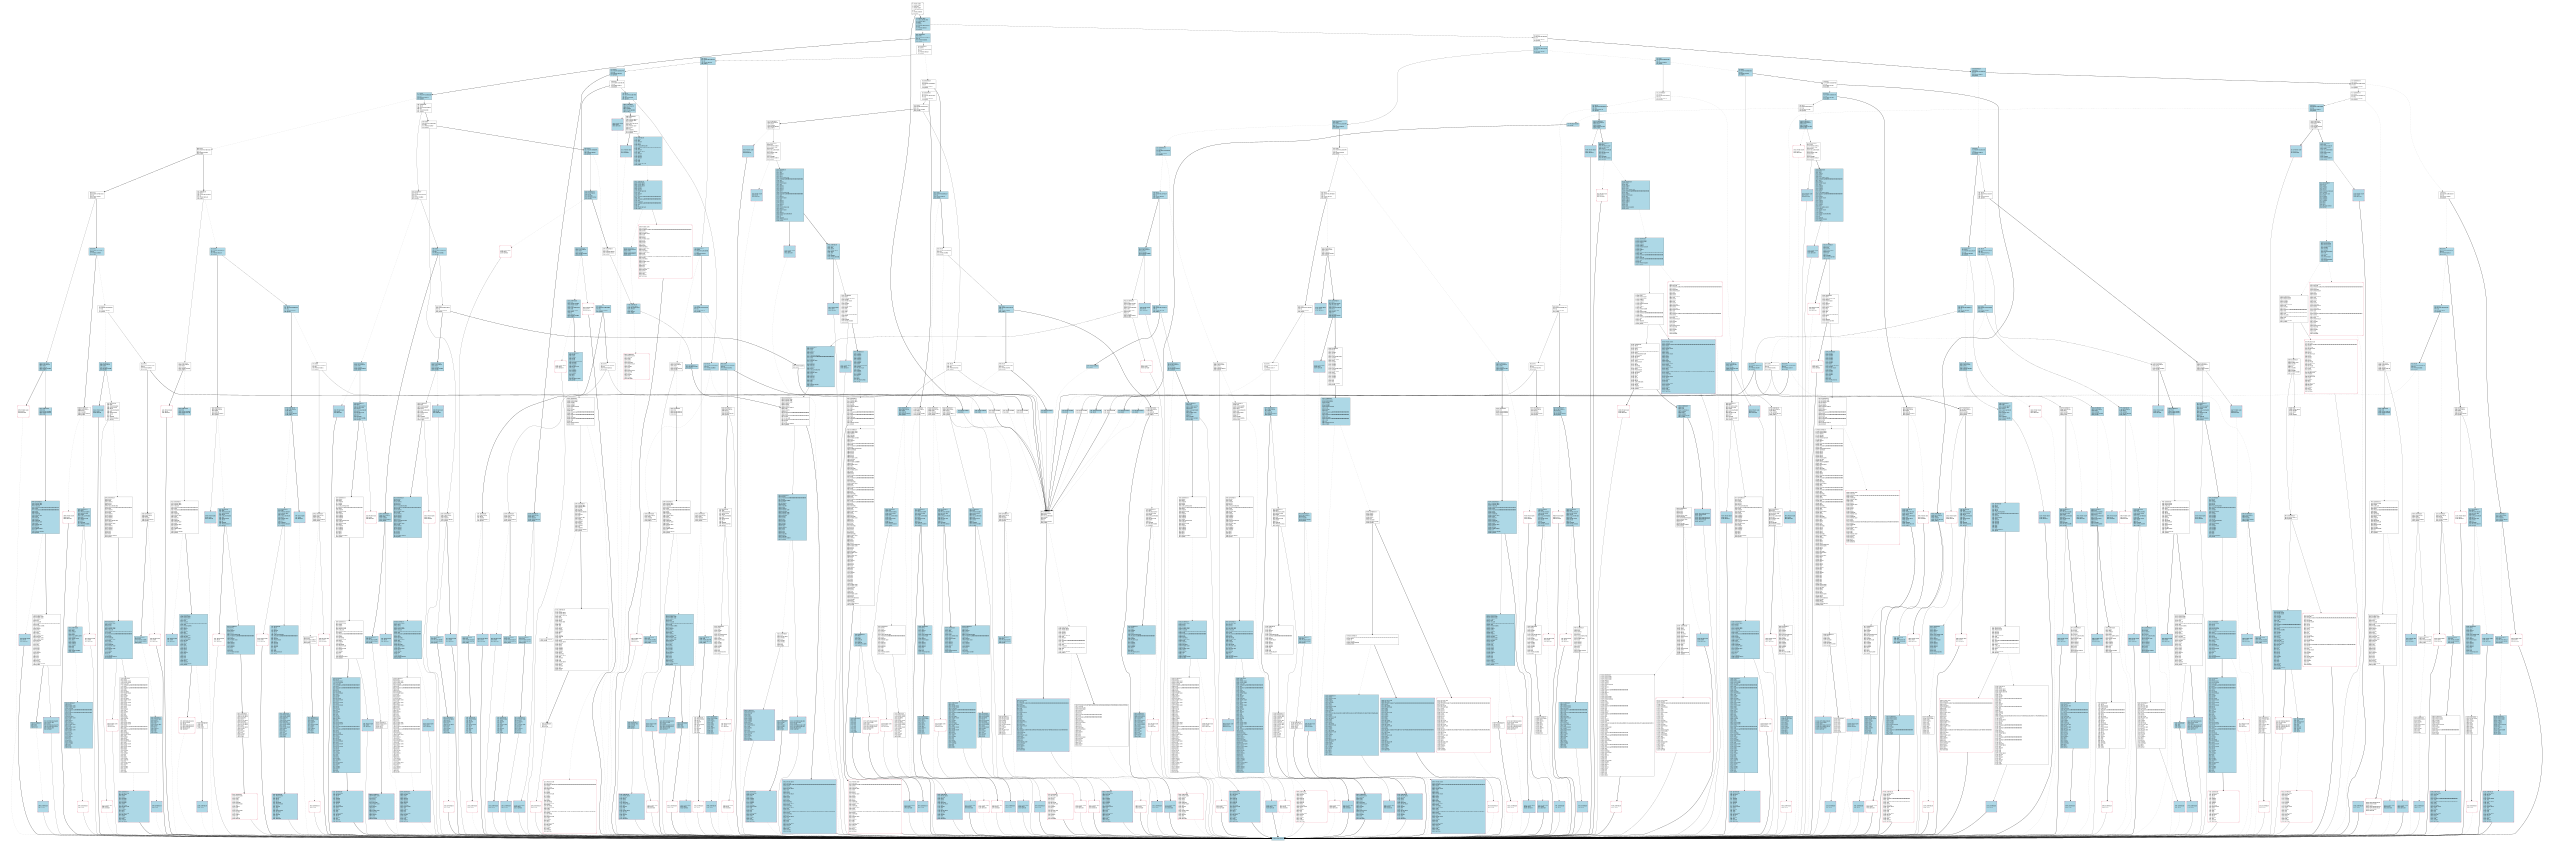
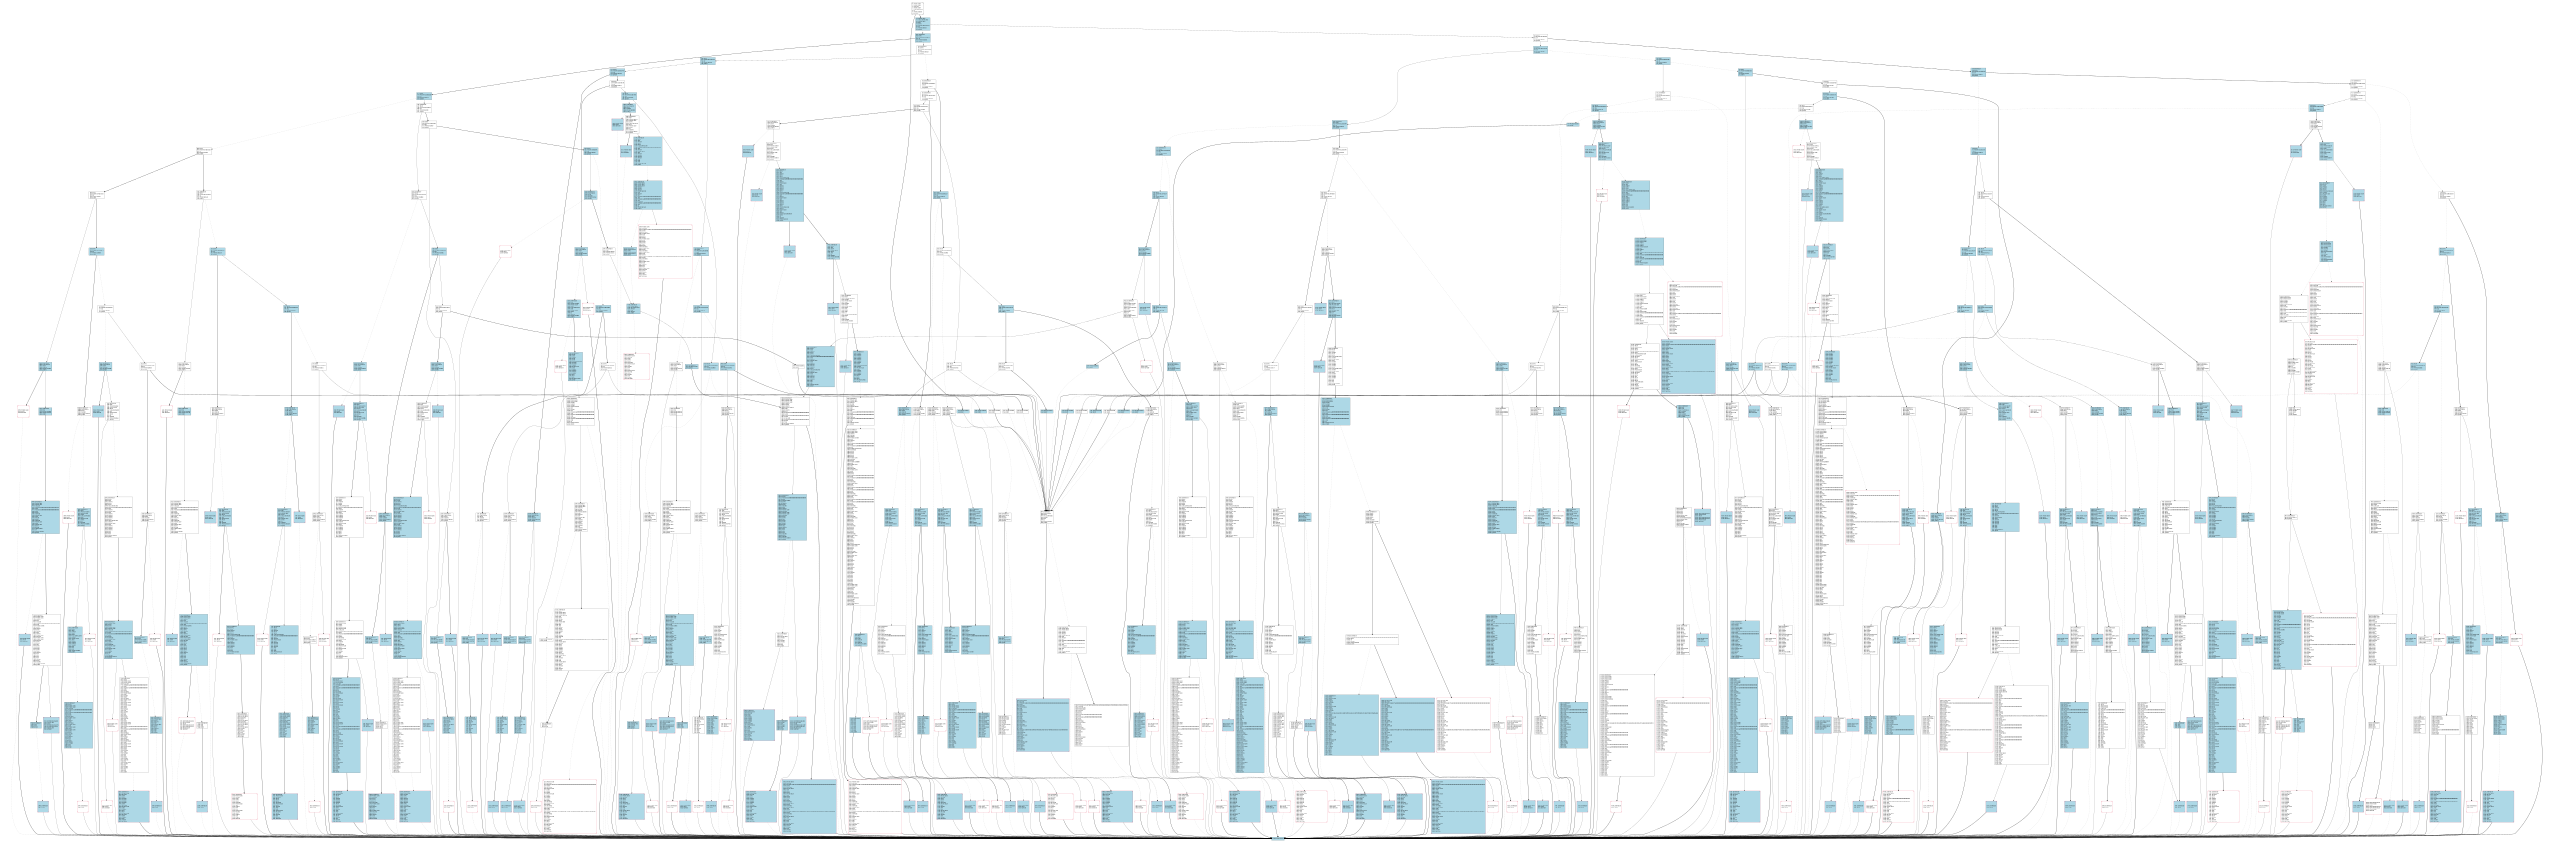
node "8092: JUMPDEST 8093: POP 8094: POP 8095: JUMP": added
edge "4294: PUSH1 0x00 4296: DUP1 4297: REVERT" -> "13124: EXIT BLOCK": style dotted -> bold
edge "9646: JUMPDEST 9647: POP 9648: POP 9649: JUMP" -> "3775: JUMPDEST 3776: STOP": now "9646: JUMPDEST 9647: POP 9648: POP 9649: JUMP" -> "3834: JUMPDEST 3835: STOP"
